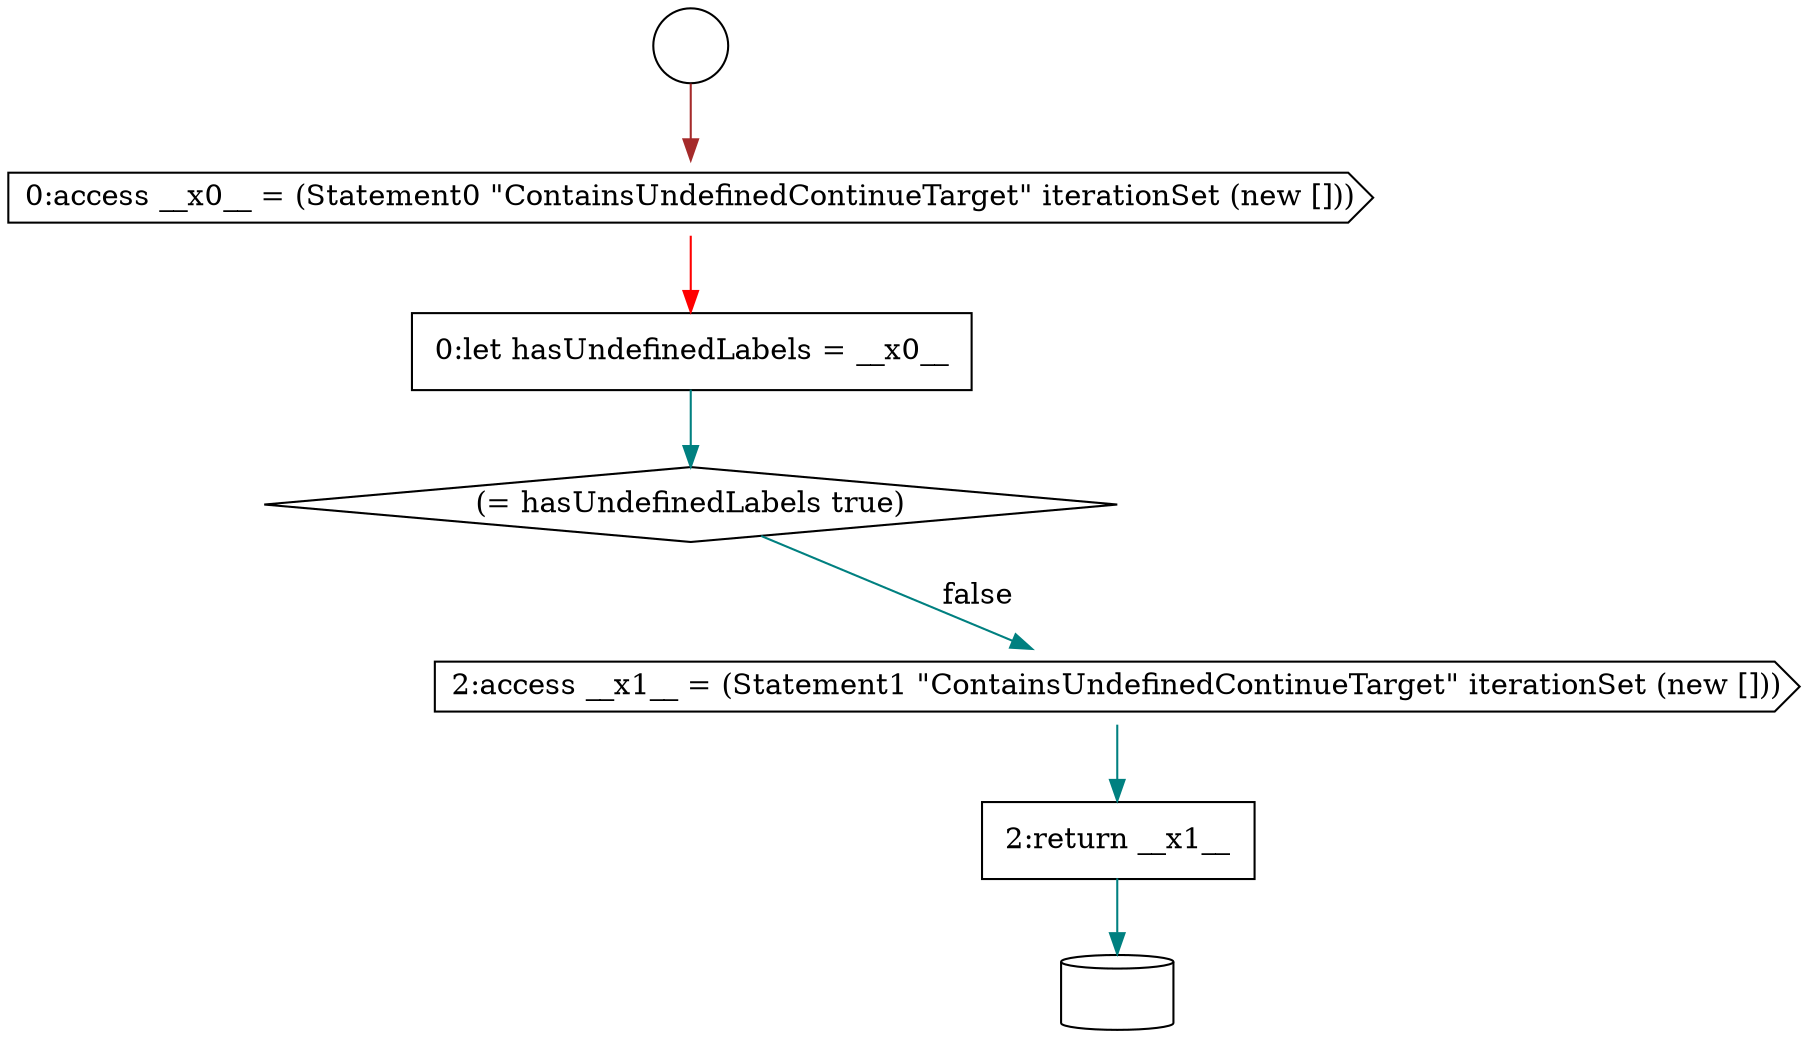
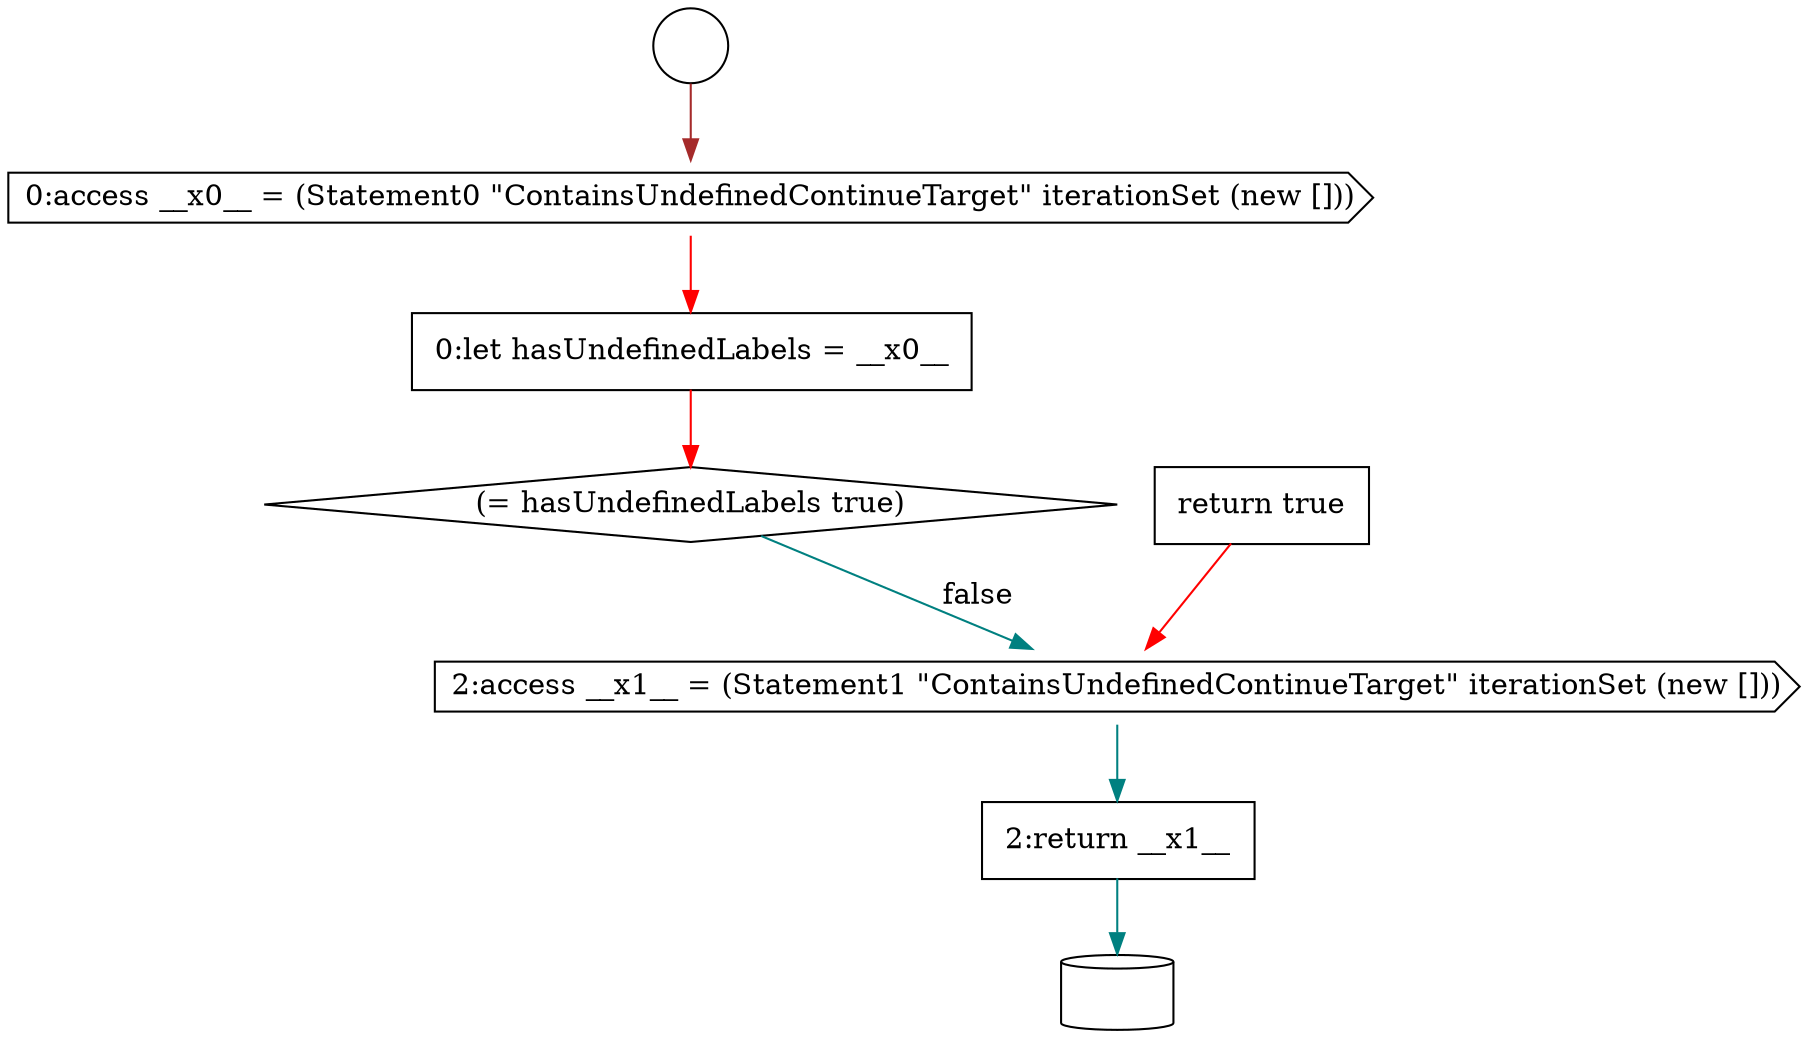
edge "0:let hasUndefinedLabels = __x0__" -> "(= hasUndefinedLabels true)": color teal -> red
node "return true": added
